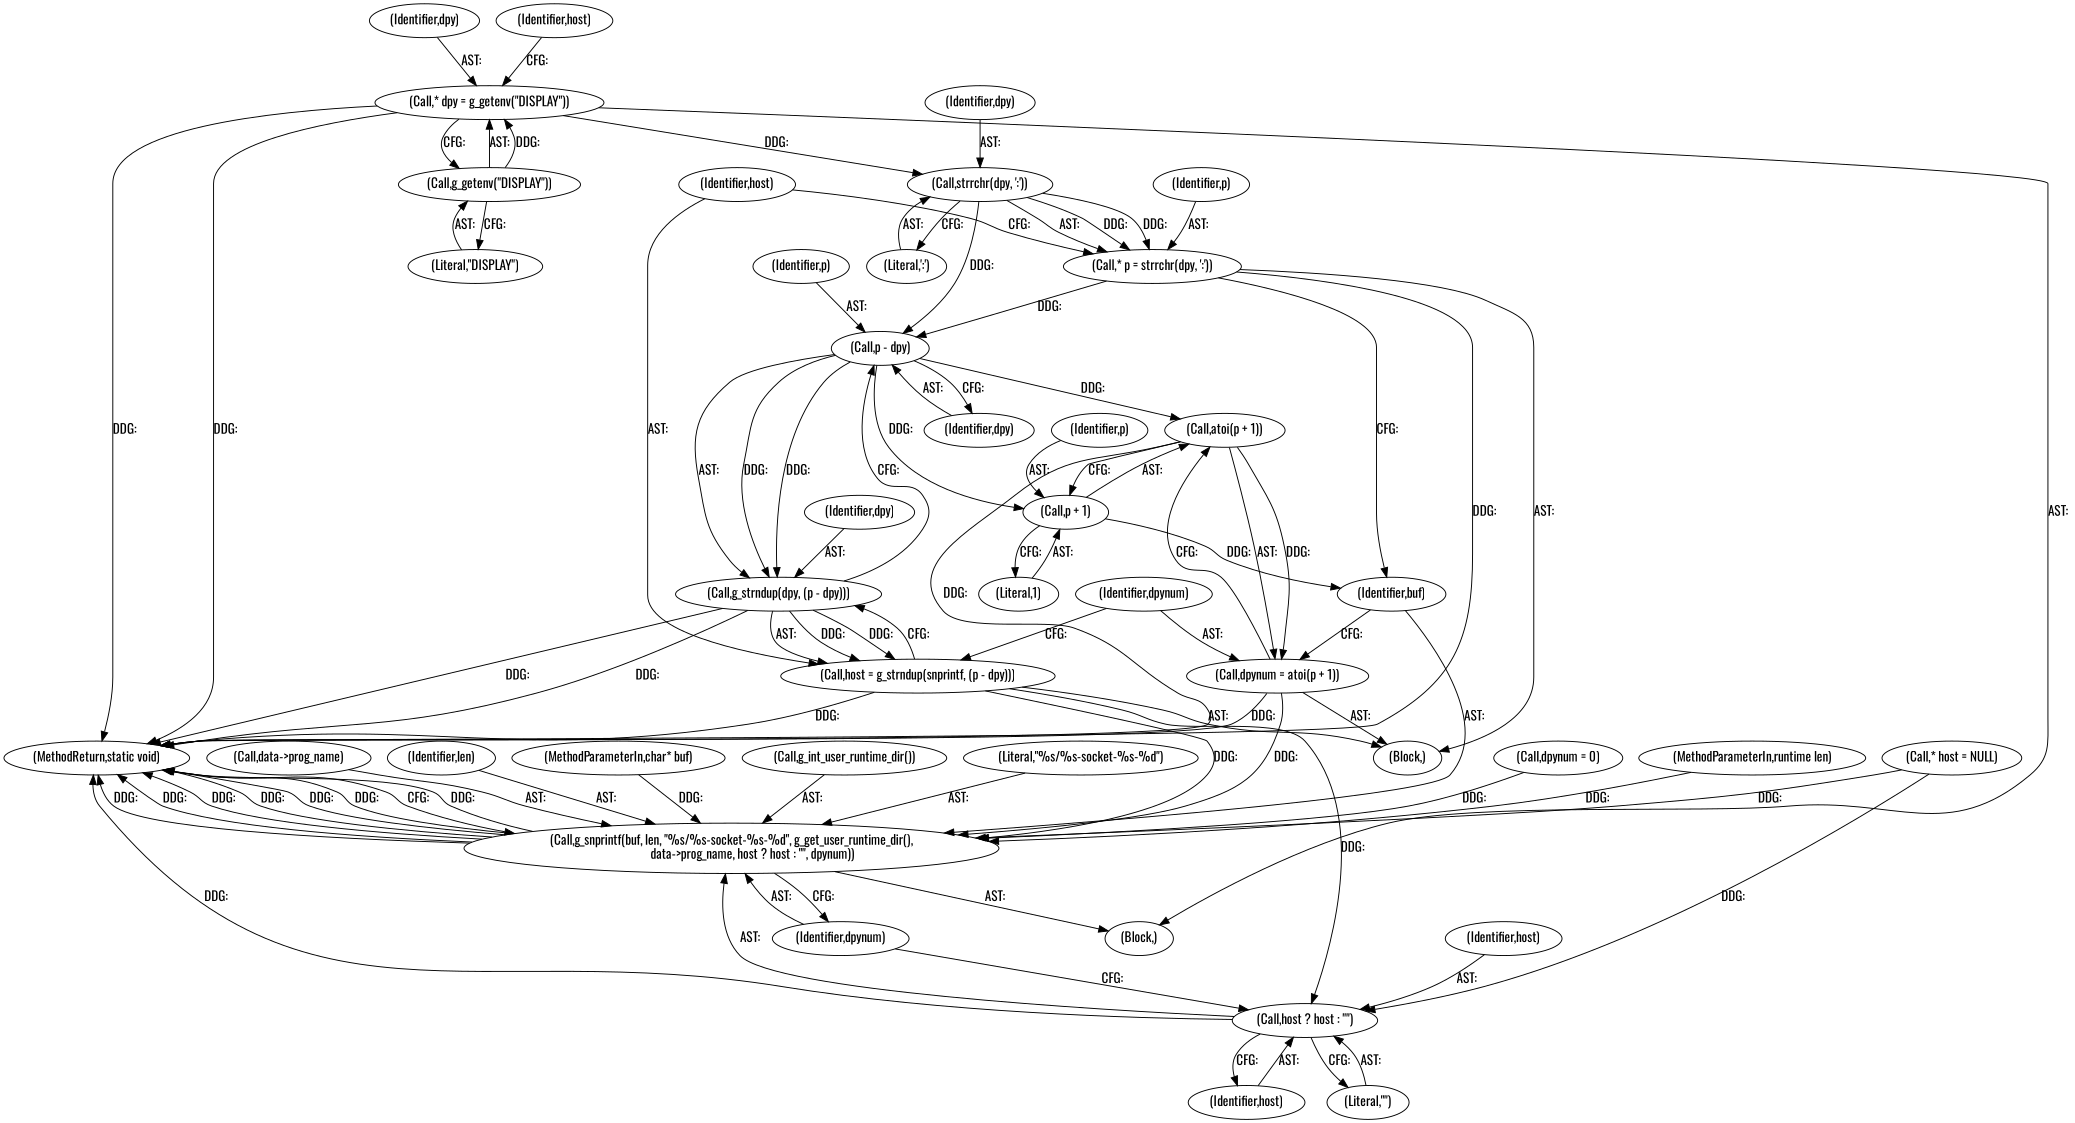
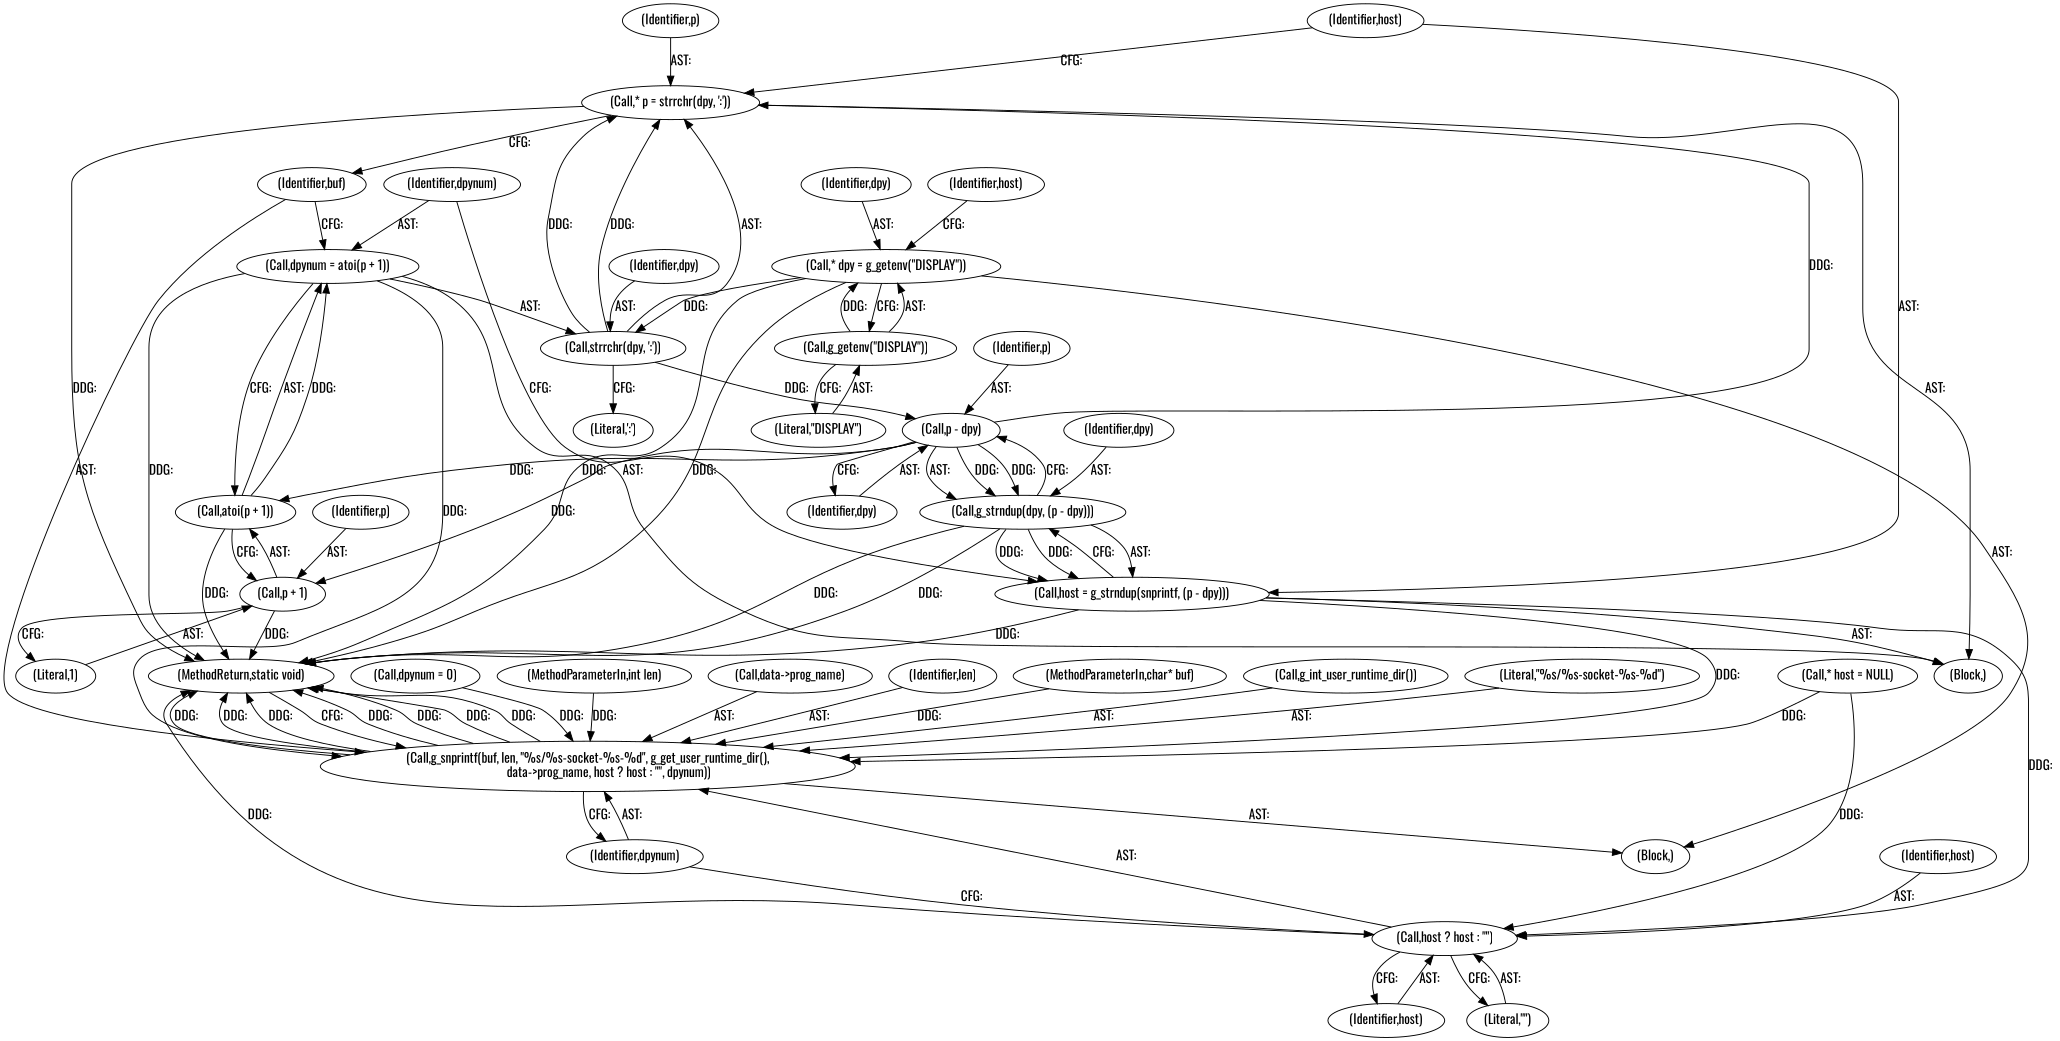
edge "(Literal,':')" -> "(Call,strrchr(dpy, ':'))": now "(Call,dpynum = atoi(p + 1))" -> "(Call,strrchr(dpy, ':'))"
edge "(Call,* p = strrchr(dpy, ':'))" -> "(Call,p - dpy)": reversed
edge "(Call,p + 1)" -> "(Identifier,buf)": now "(Call,p + 1)" -> "(MethodReturn,static void)"
node "(MethodParameterIn,runtime len)": label "(MethodParameterIn,runtime len)" -> "(MethodParameterIn,int len)"
